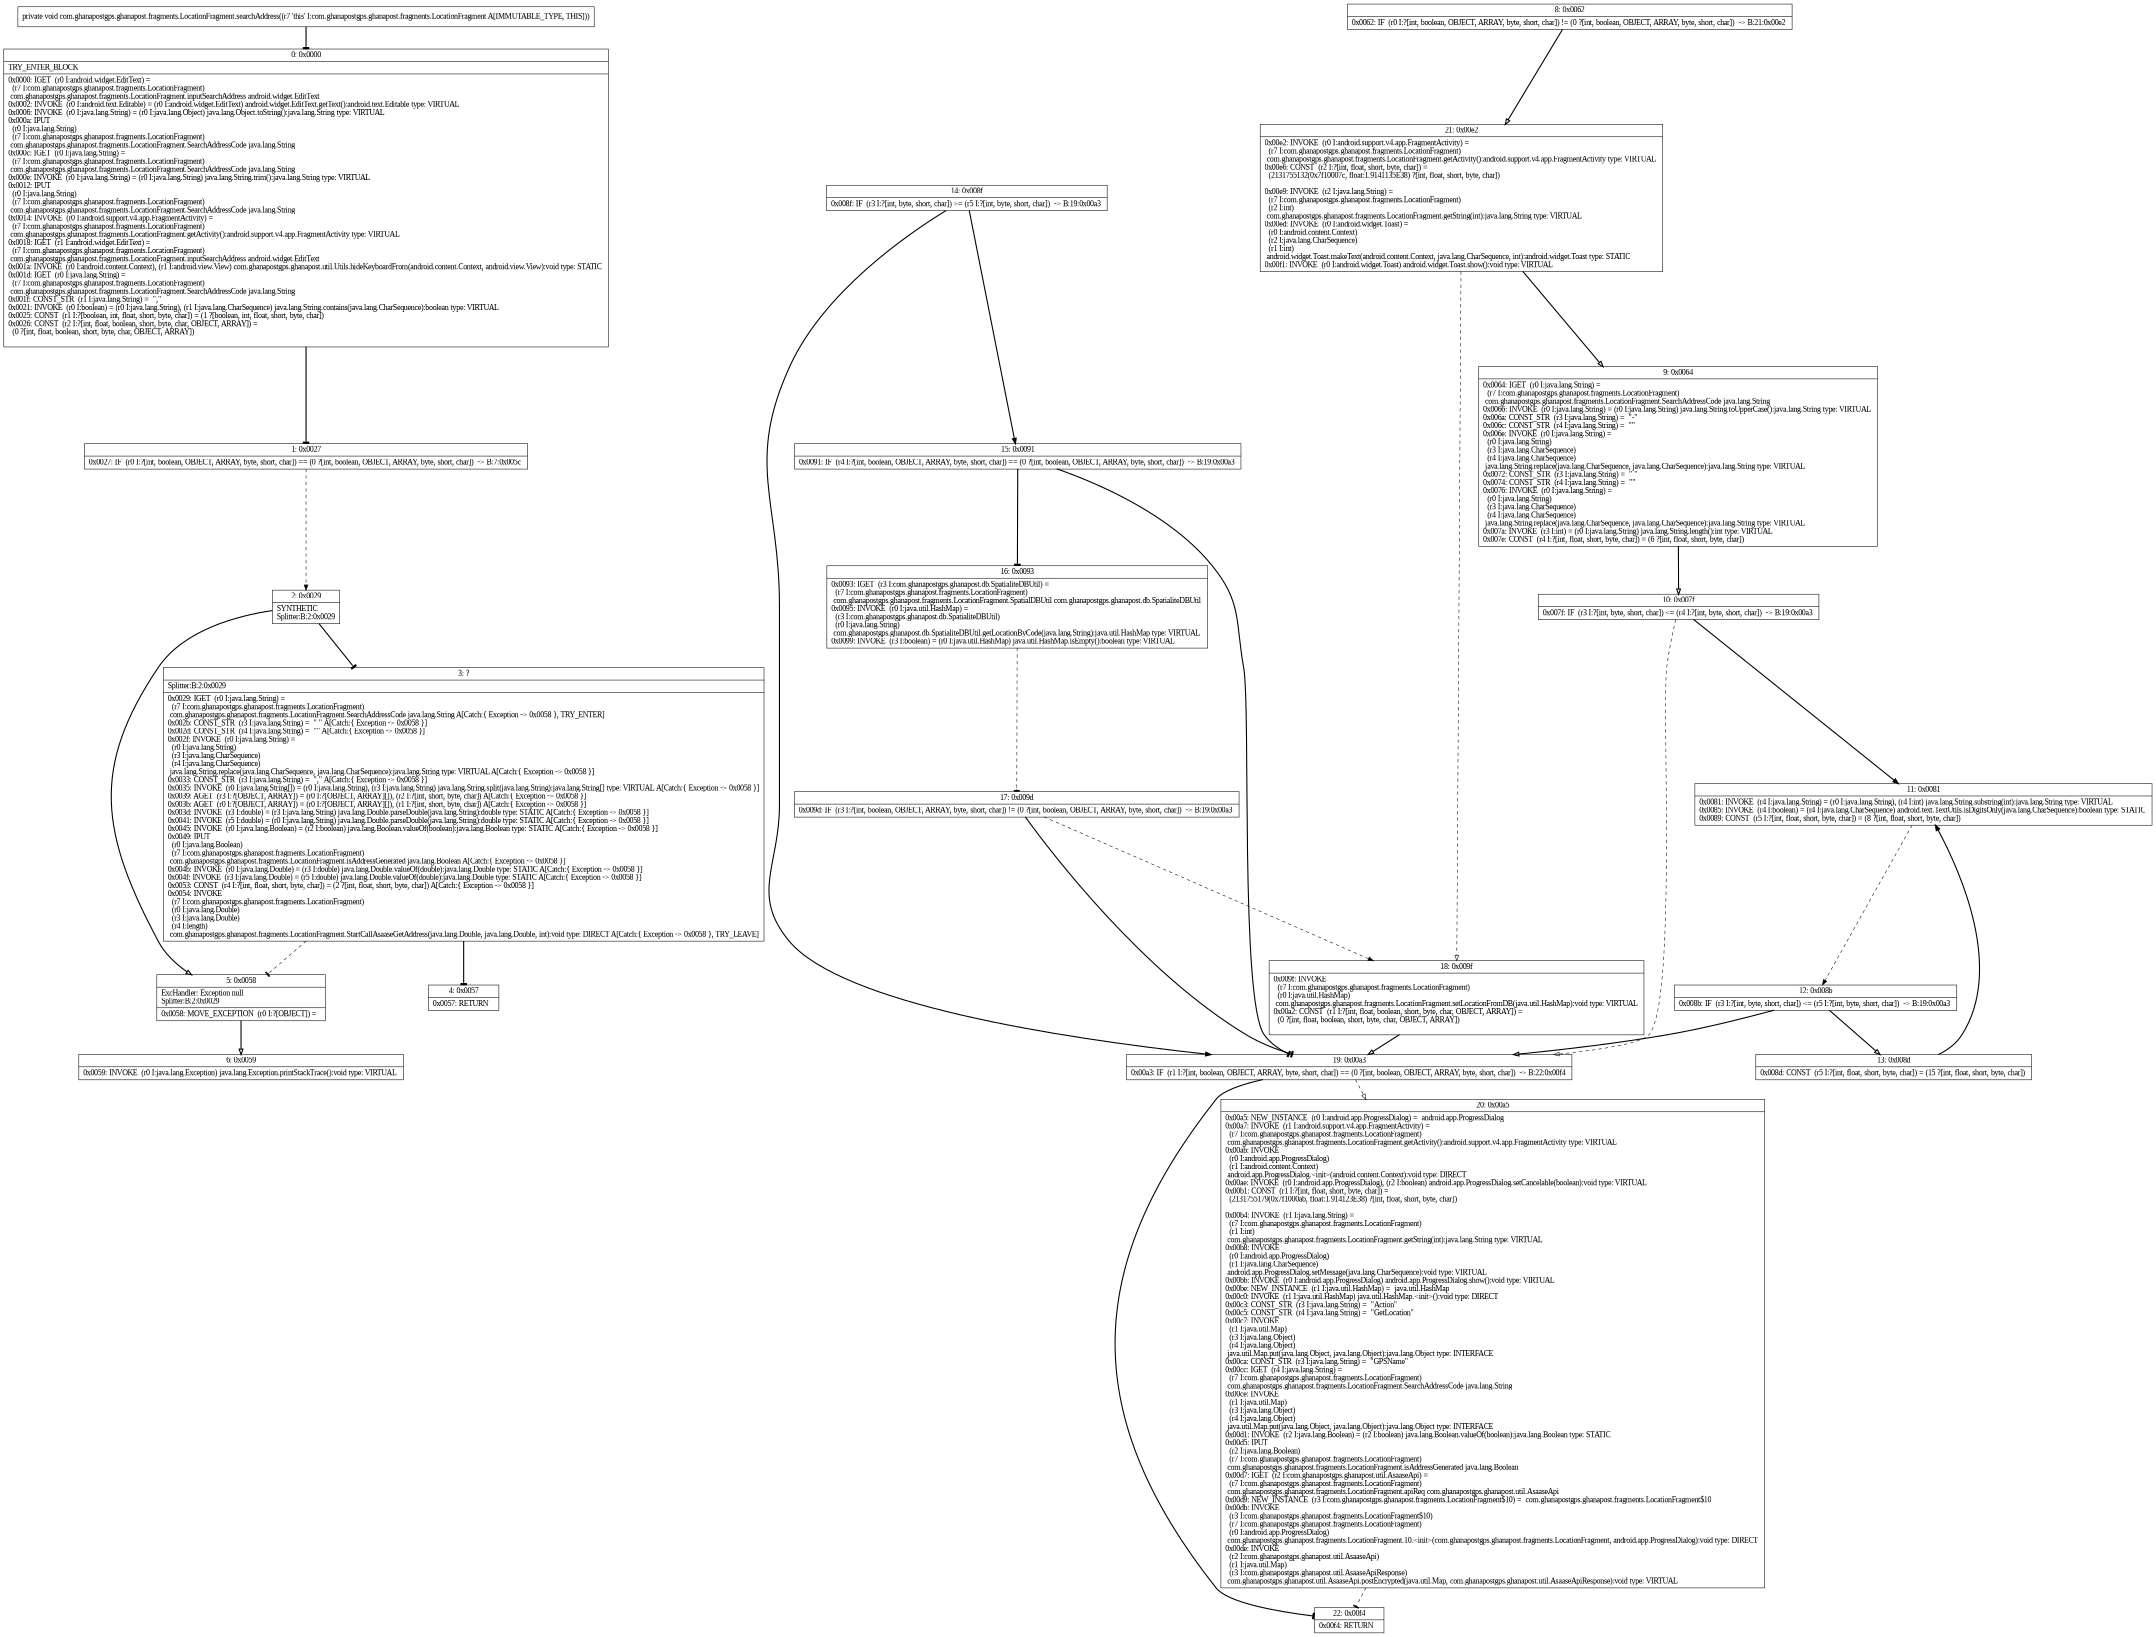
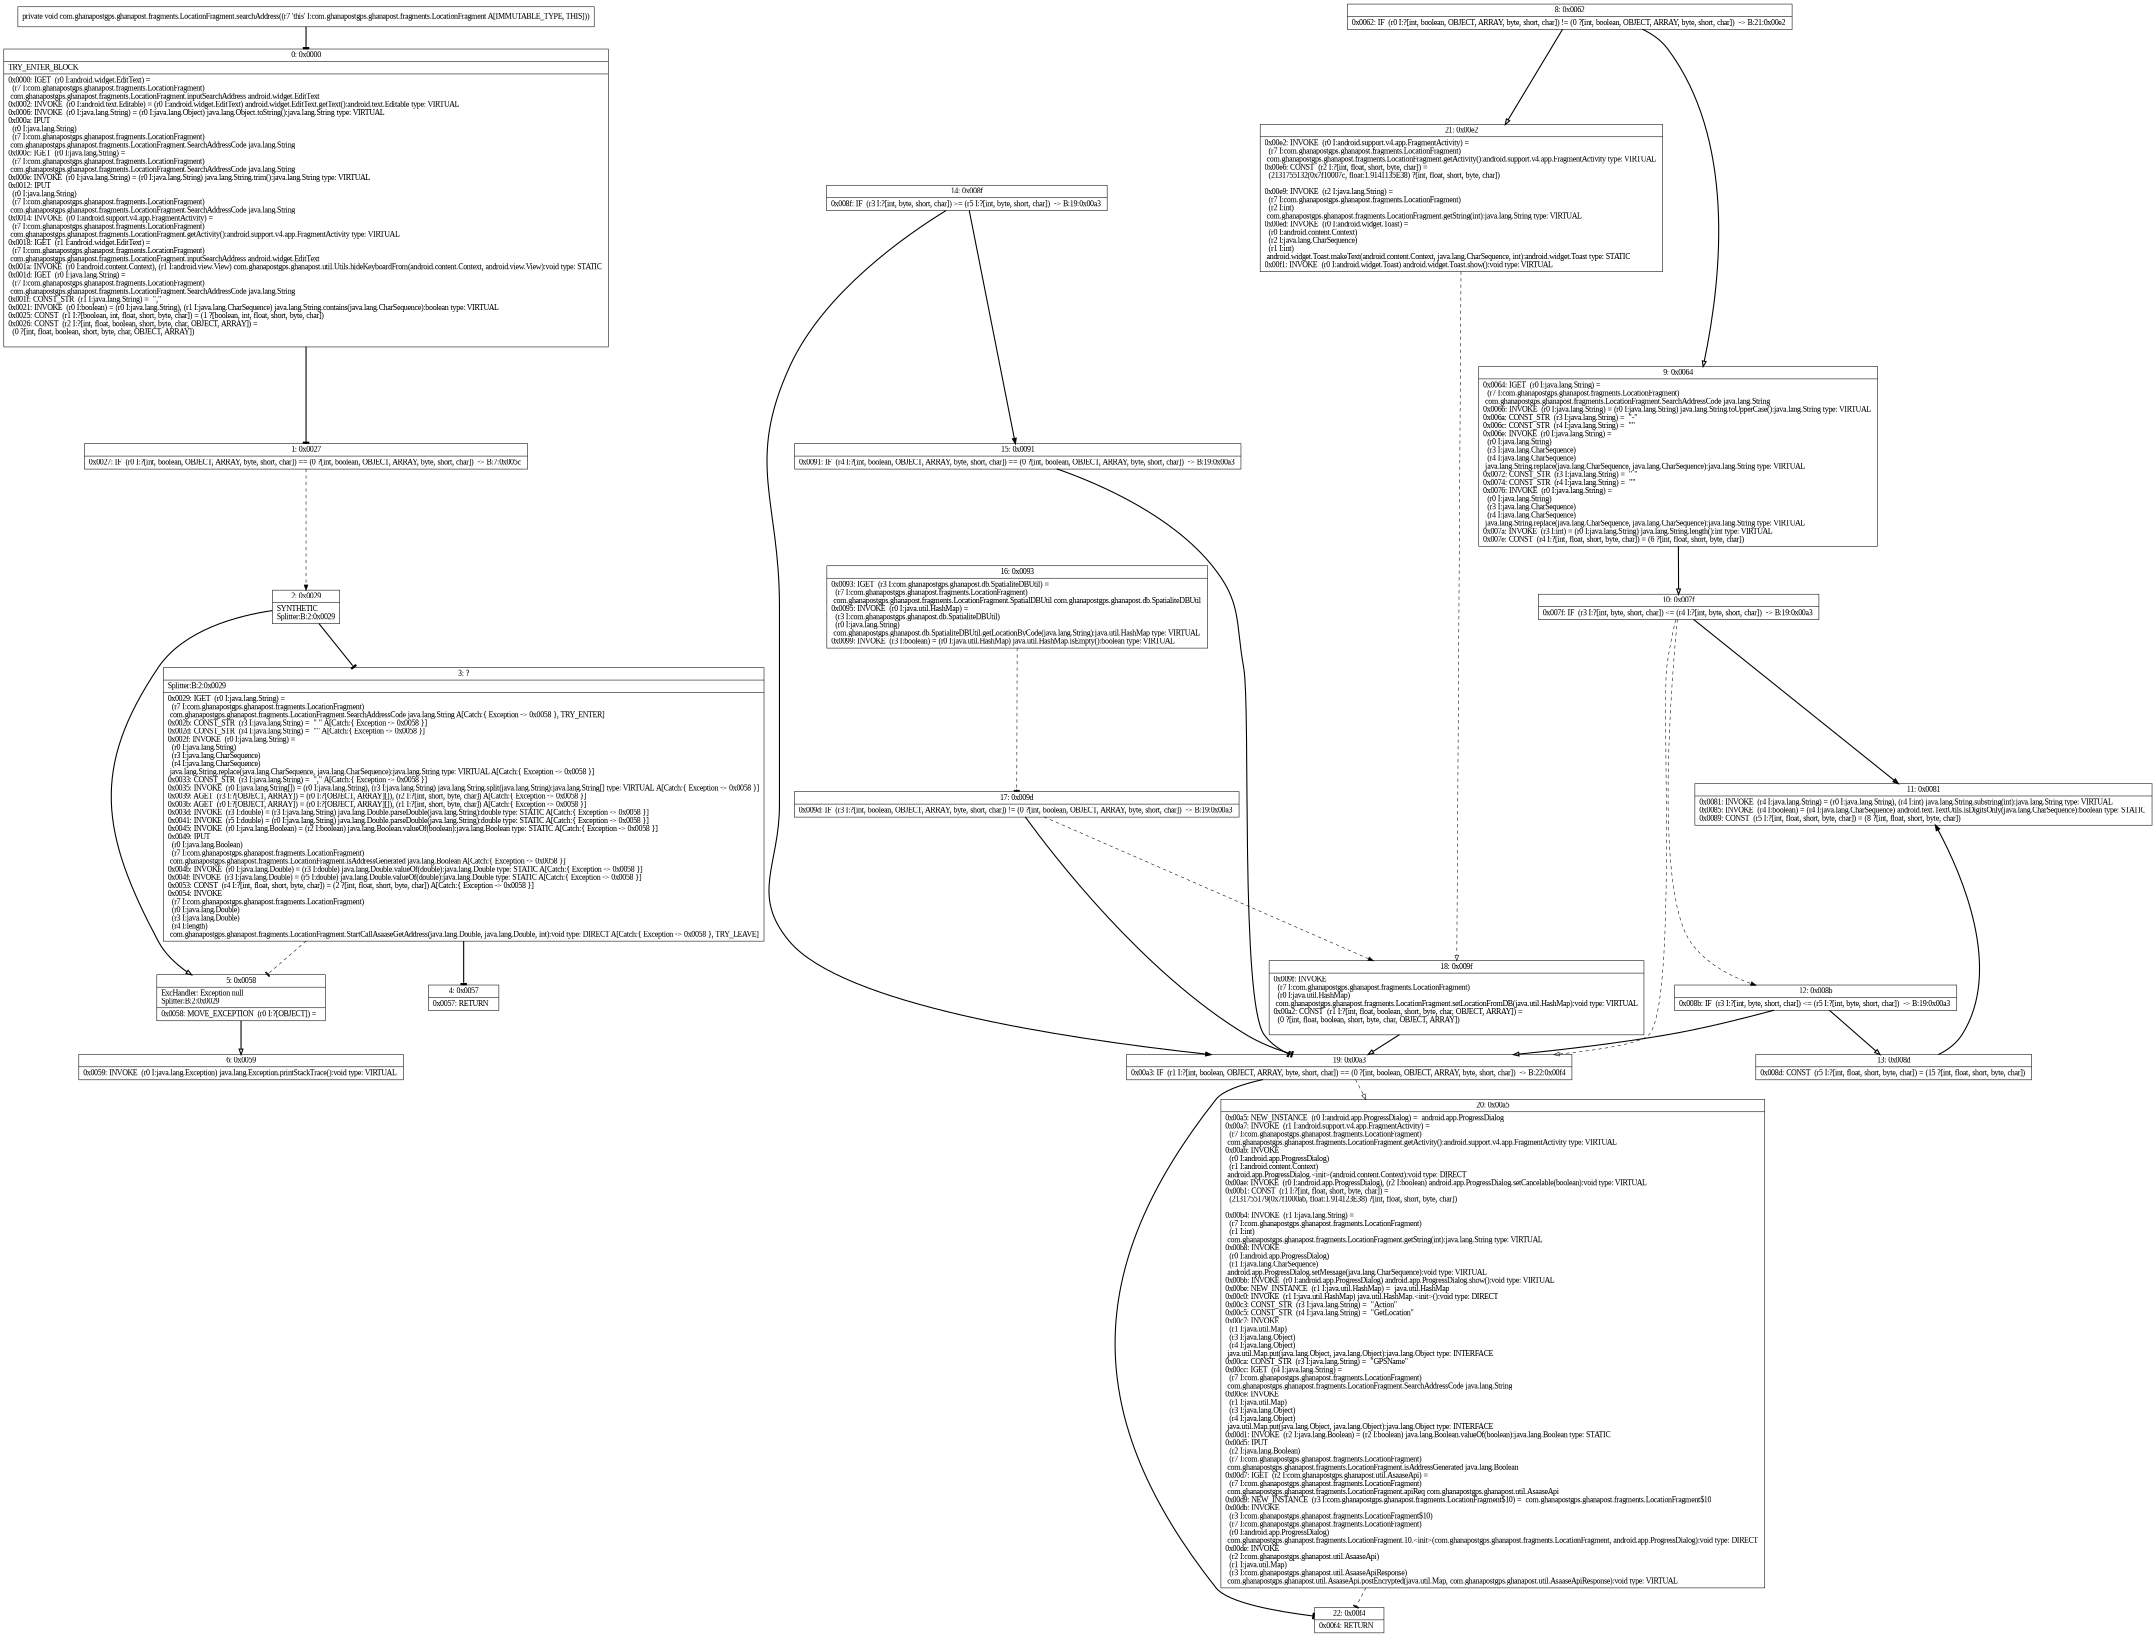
edge "21: 0x00e2" -> "9: 0x0064": now "8: 0x0062" -> "9: 0x0064"
edge "15: 0x0091" -> "16: 0x0093": removed
edge "11: 0x0081" -> "12: 0x008b": now "10: 0x007f" -> "12: 0x008b"
